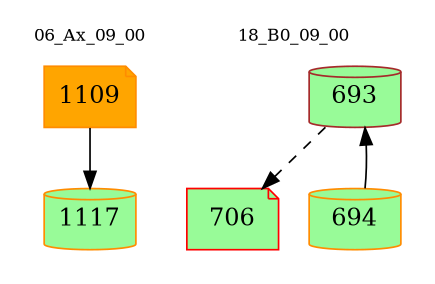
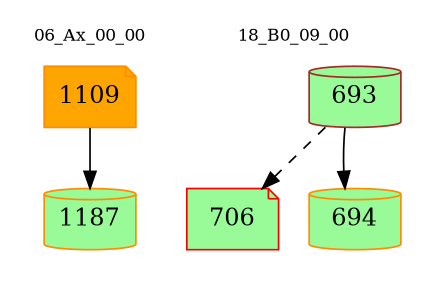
cluster "06_Ax_09_00": label "06_Ax_09_00" -> "06_Ax_00_00"
edge "694" -> "693": reversed
node "1117": label "1117" -> "1187"
